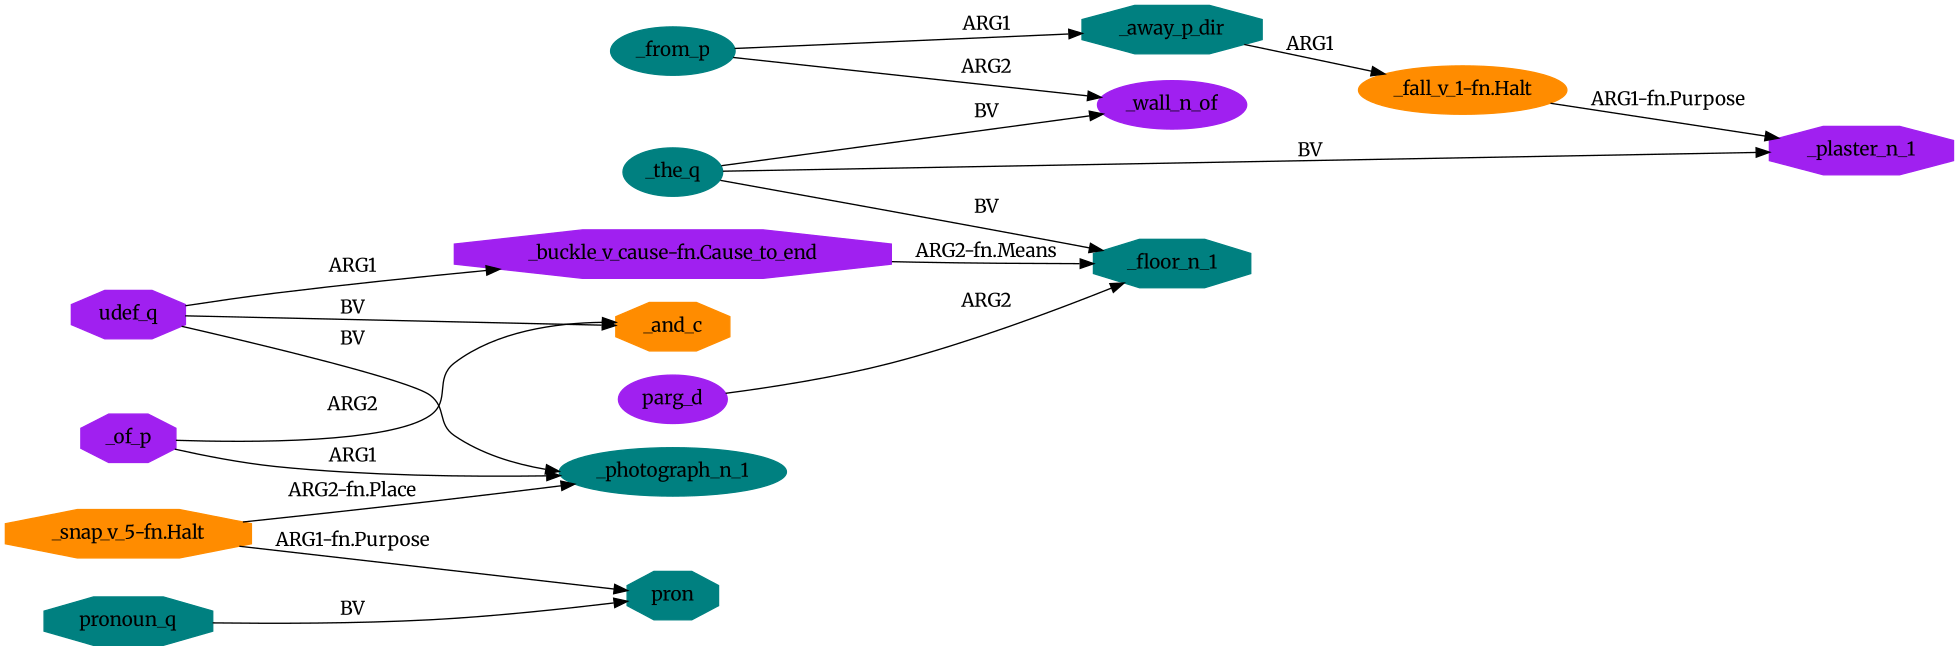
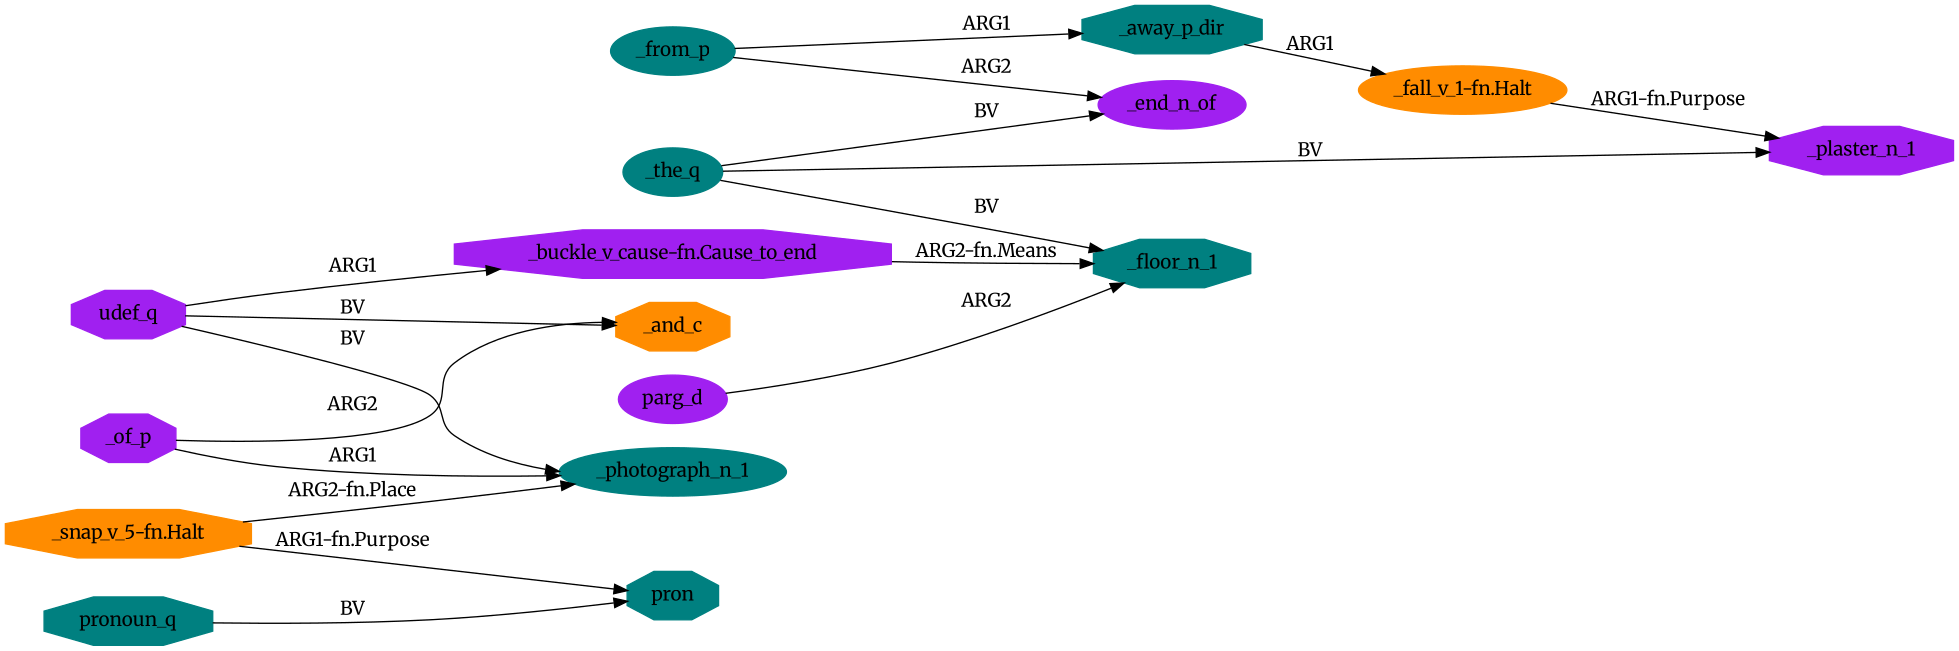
node "_wall_n_of": label "_wall_n_of" -> "_end_n_of"
